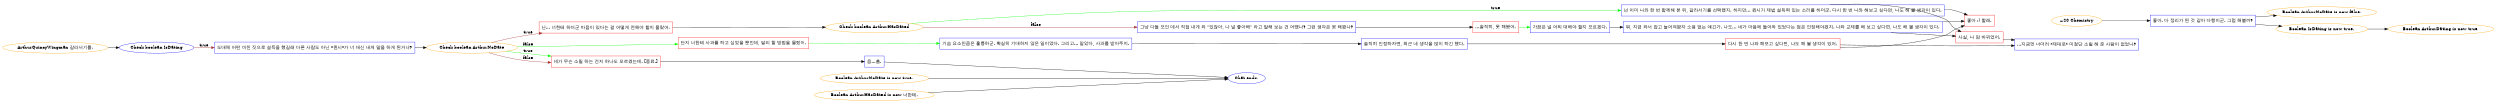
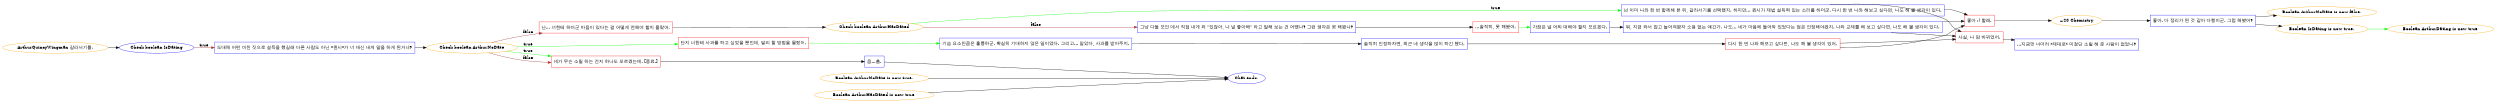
edge "좋아 :) 할래." -> "+20 Chemistry": added
node "좋아. 다 정리가 된 것 같아 다행이군. 그럼 해볼까?": label "좋아. 다 정리가 된 것 같아 다행이군. 그럼 해볼까?" -> "좋아. 다 정리가 된 것 같아 다행이군. 그럼 해봤어?"
edge "Boolean IsDating is now true." -> "Boolean ArthurDating is now true.": color black -> green
edge "Check boolean ArthurNoDate" -> "난... 너한테 하더군 마음이 있다는 걸 어떻게 전해야 할지 몰랐어.": label "true" -> "false"
edge "Check boolean ArthurNoDate" -> "단지 너한테 사과를 하고 싶었을 뿐인데, 달리 할 방법을 몰랐어.": label "false" -> "true"
edge "다시 한 번 나와 해보고 싶다면, 나도 해 볼 생각이 있어." -> "...지금껏 너더러 *제대로* 미쳤단 소릴 해 준 사람이 없었나?": now "다시 한 번 나와 해보고 싶다면, 나도 해 볼 생각이 있어." -> "사실, 나 맘 바뀌었어."
node "Boolean ArthurHasDated is now 너한테.": label "Boolean ArthurHasDated is now 너한테." -> "Boolean ArthurHasDated is now true."
